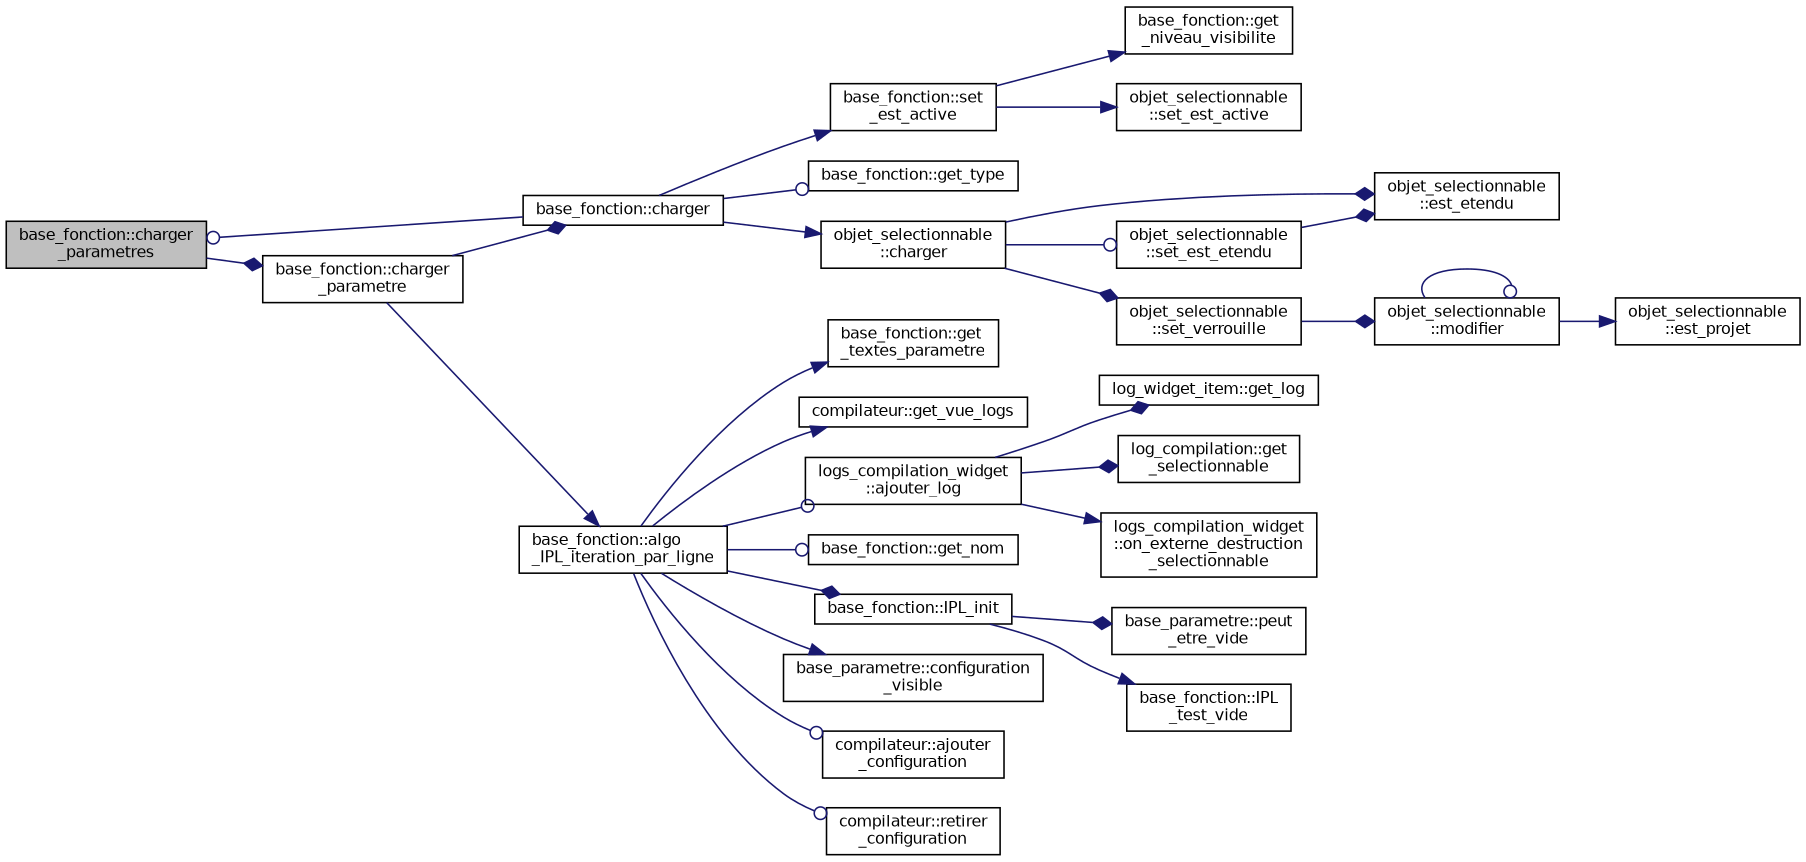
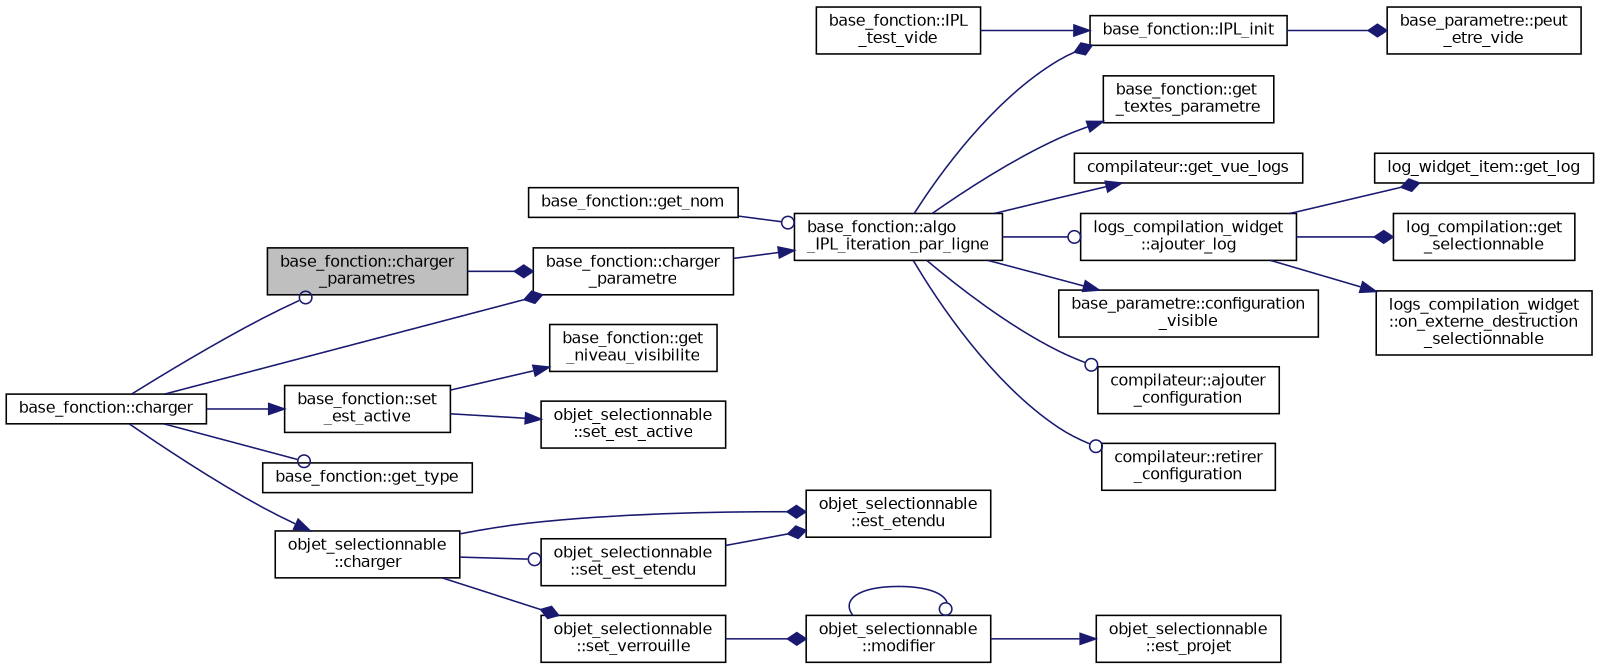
edge "base_fonction::charger _parametre" -> "base_fonction::charger": reversed
edge "base_fonction::algo _IPL_iteration_par_ligne" -> "base_fonction::get_nom": reversed
edge "base_fonction::IPL_init" -> "base_fonction::IPL _test_vide": reversed
